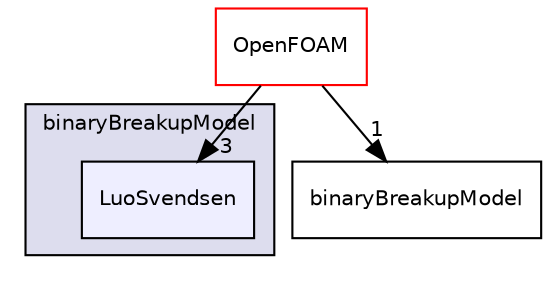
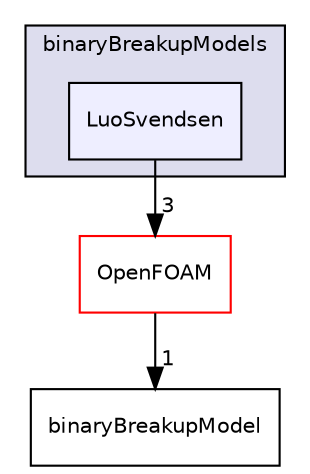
edge "OpenFOAM" -> "LuoSvendsen": reversed
cluster "binaryBreakupModel": label "binaryBreakupModel" -> "binaryBreakupModels"
